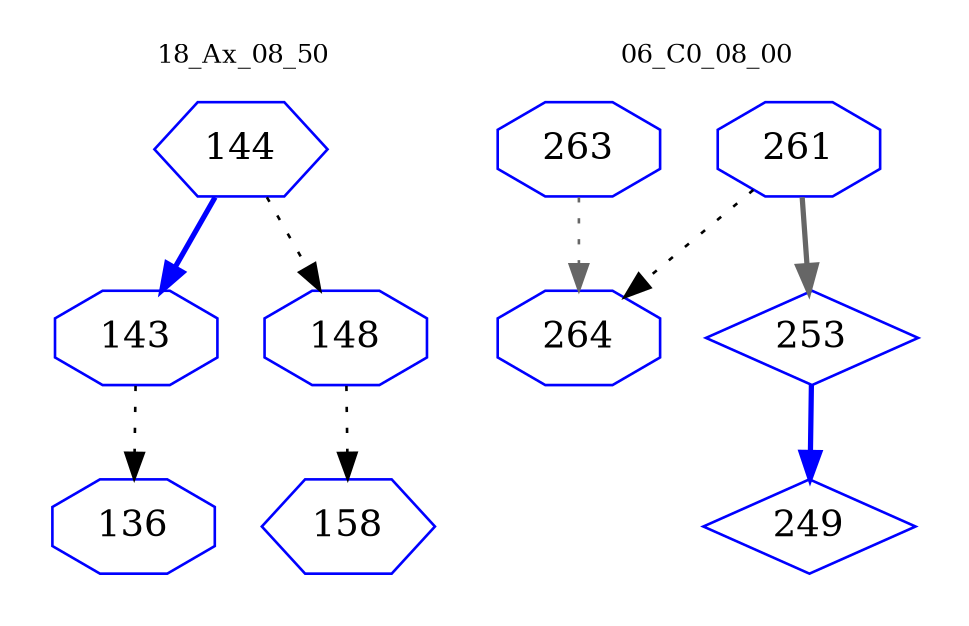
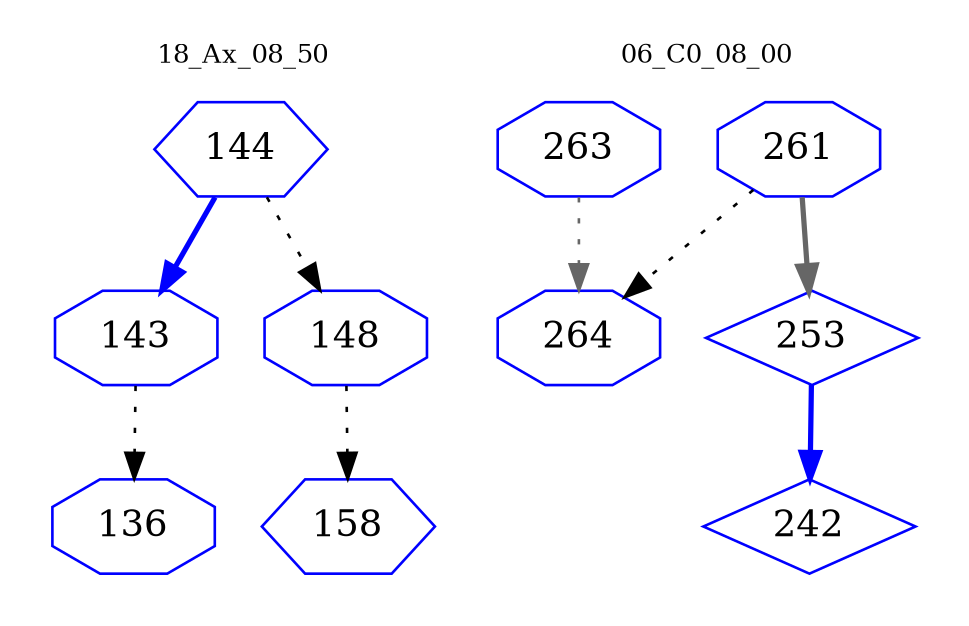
node "249": label "249" -> "242"
